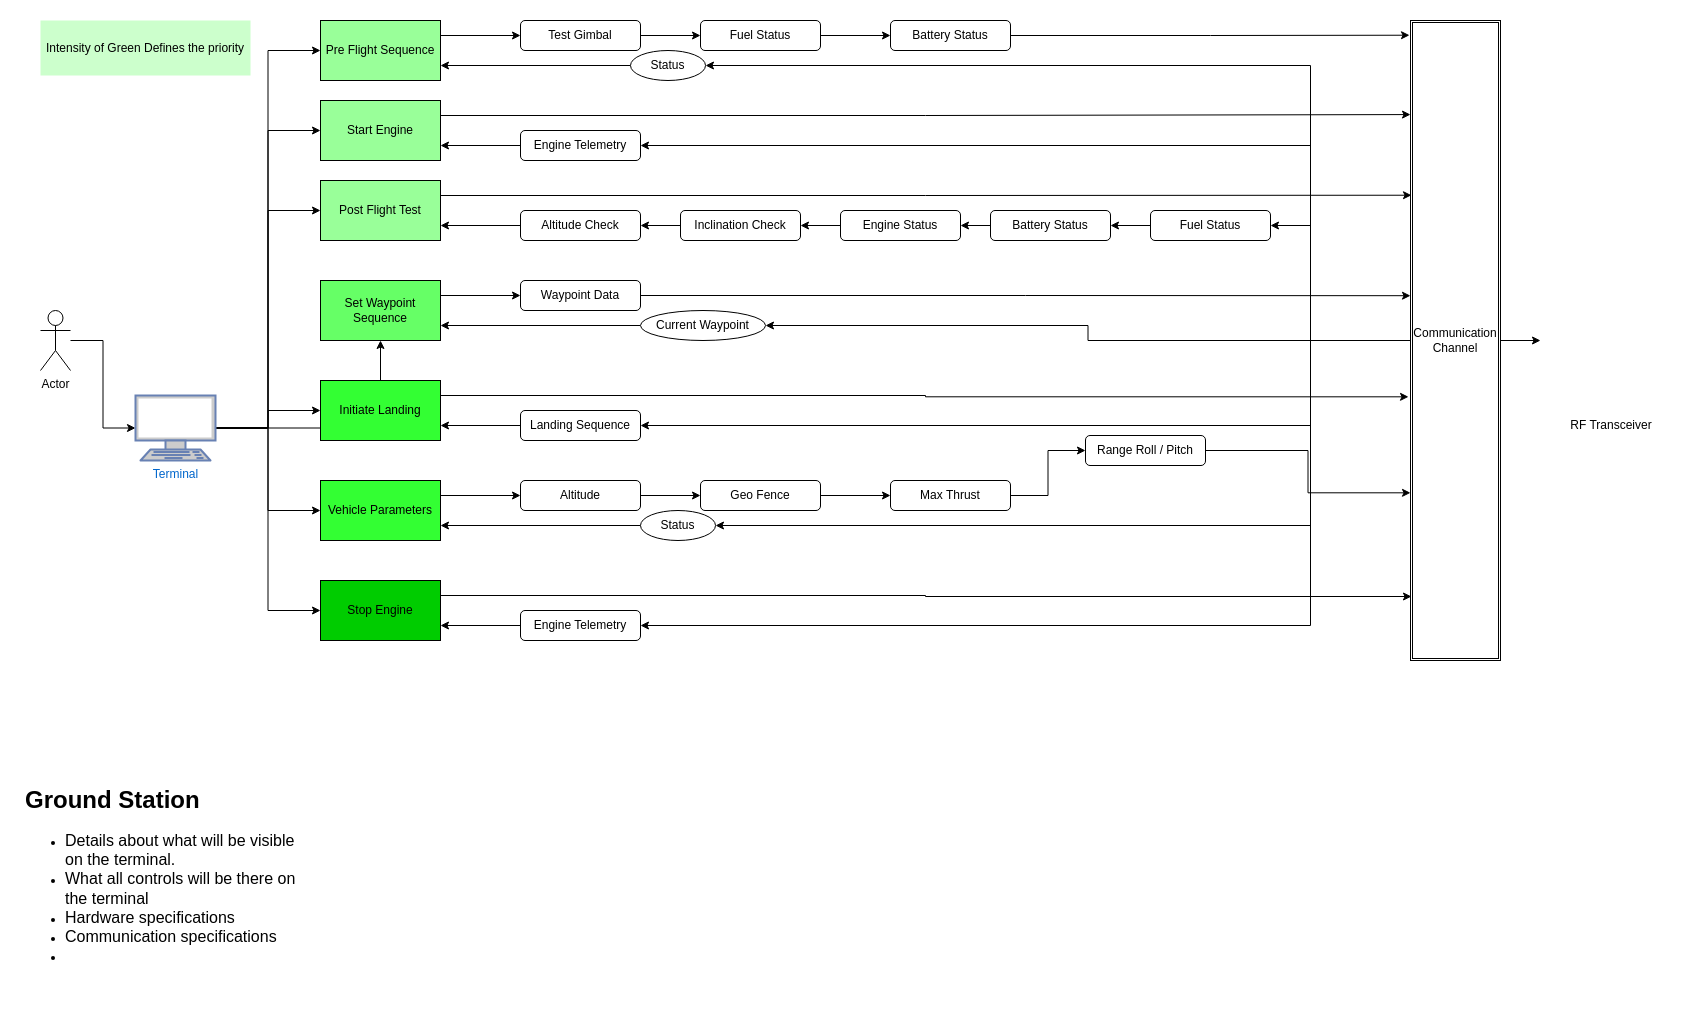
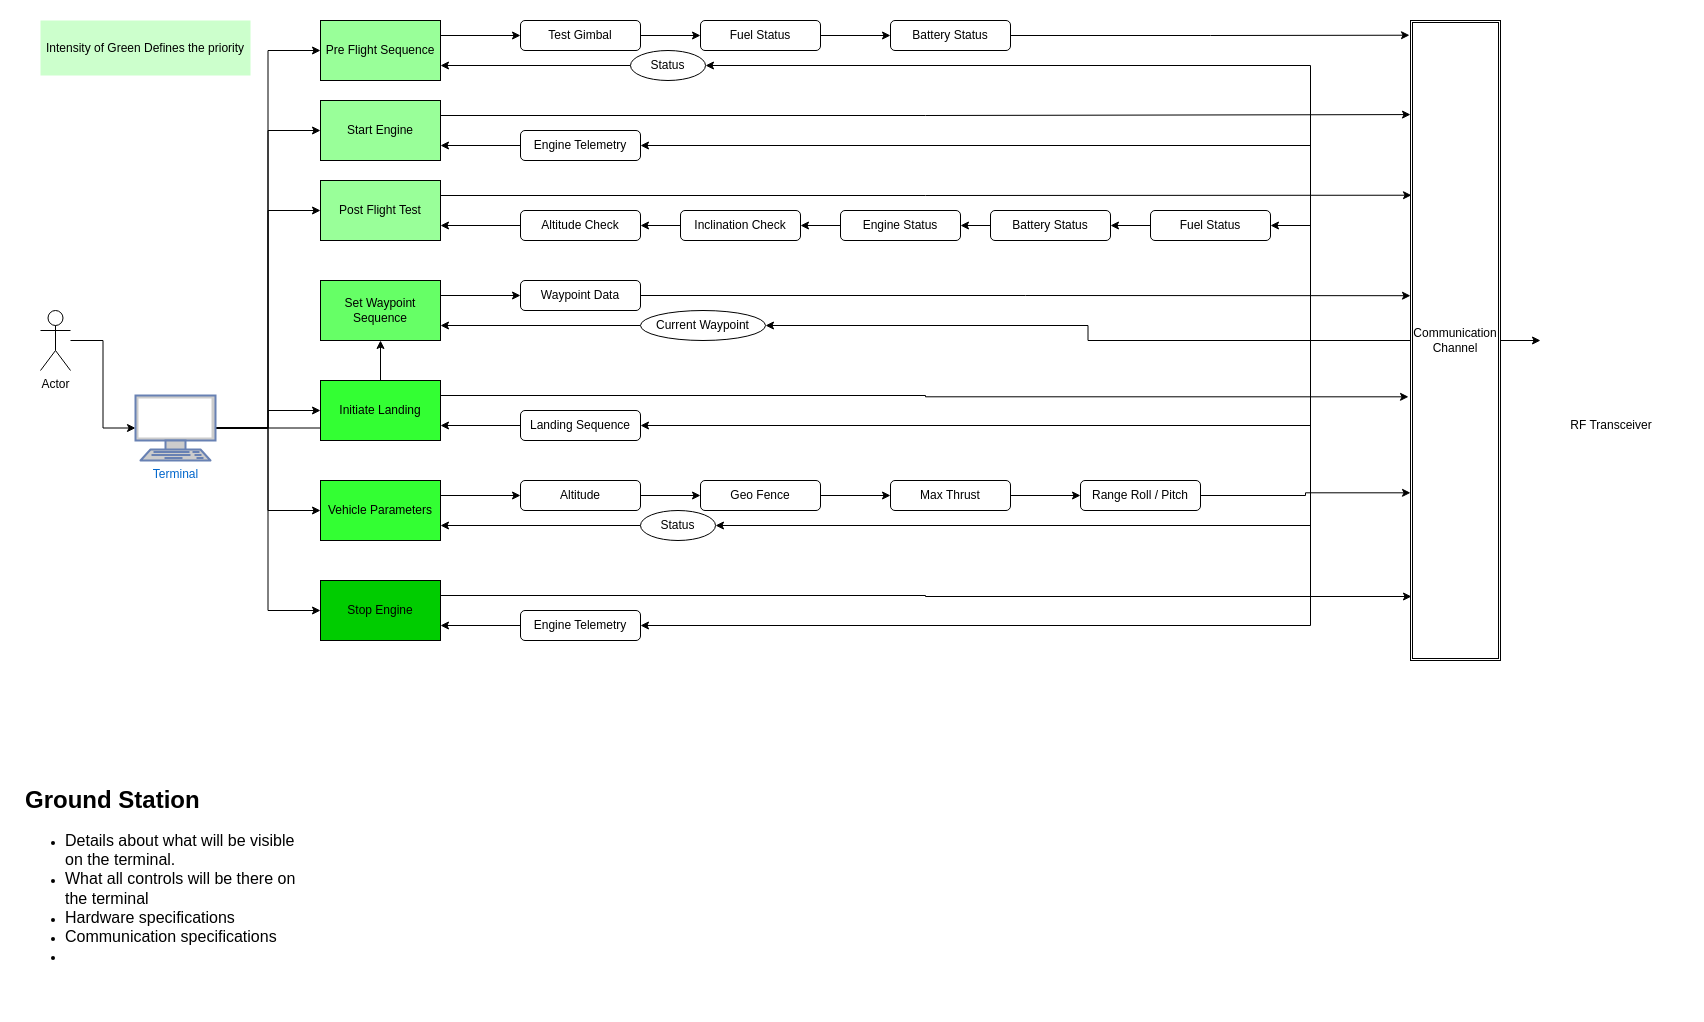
node "Range Roll / Pitch": moved (1146, 451) -> (1141, 496)
